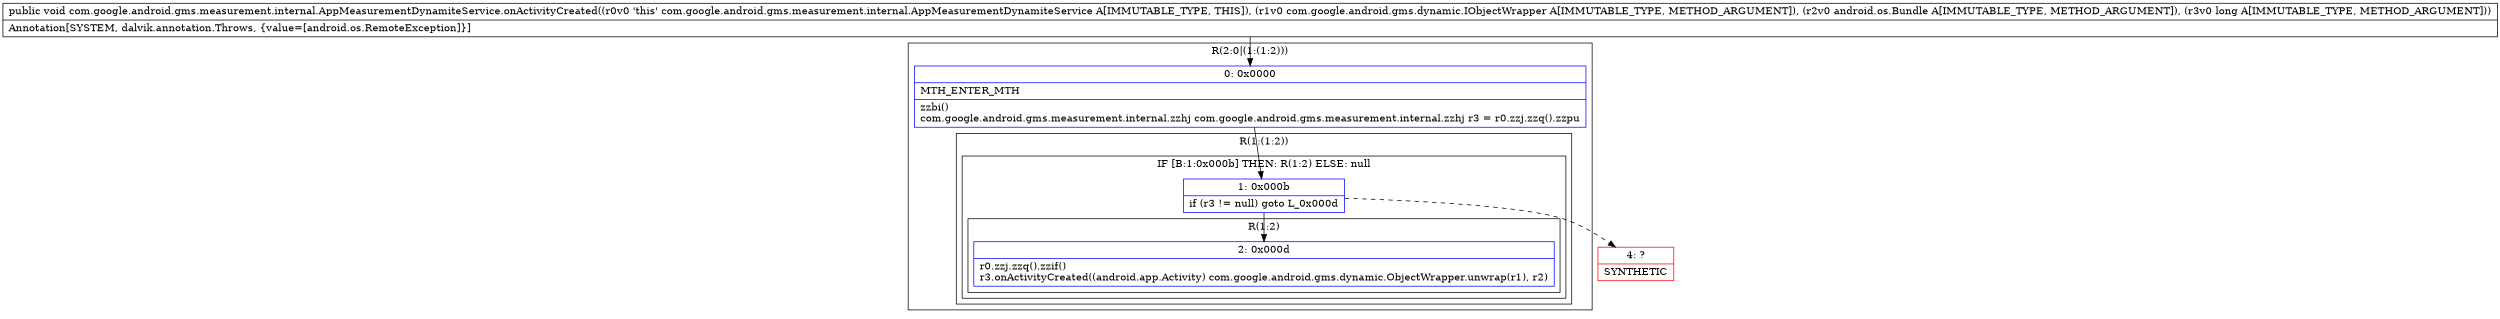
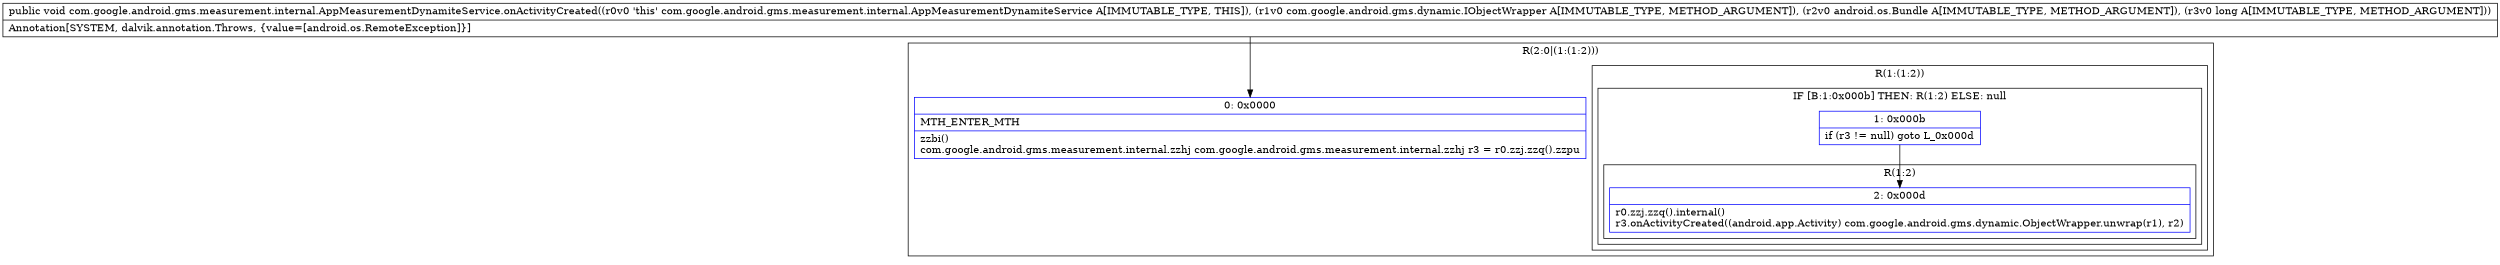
edge "0: 0x0000" -> "1: 0x000b": removed
node "4: ?": removed
node "2: 0x000d": text "r0.zzj.zzq().zzif()" -> "r0.zzj.zzq().internal()"
